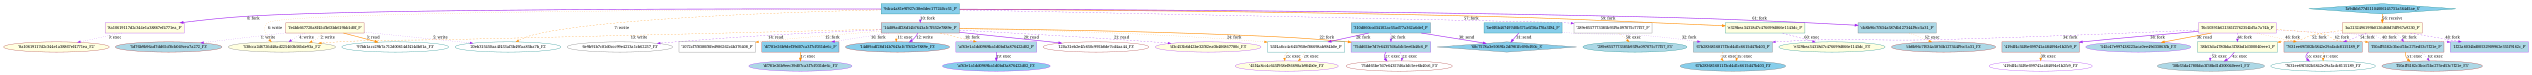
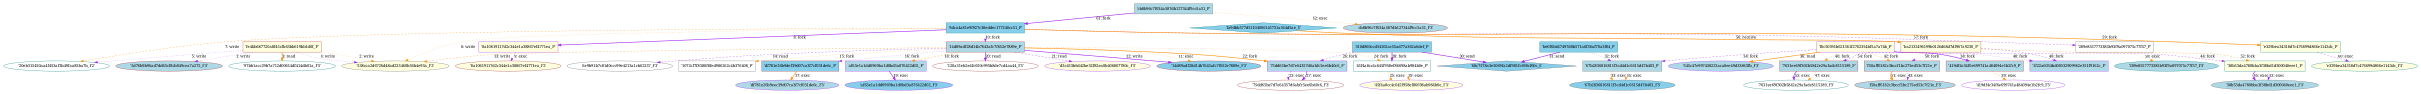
edge "'9dca4a81e9f927c38eddec177240cc51_P'" -> "'cb8b96c7f634a587db127344f9cc5a31_P'": reversed
node "'67b2836816817f3cd4d1c6615d47b403_P'": label "'67b2836816817f3cd4d1c6615d47b403_P'" -> "'67b2836816811f3cd4d1c6615d47b403_P'"
